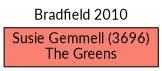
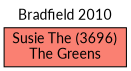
node "Susie Gemmell (3696) The Greens": label "Susie Gemmell (3696) The Greens" -> "Susie The (3696) The Greens"
